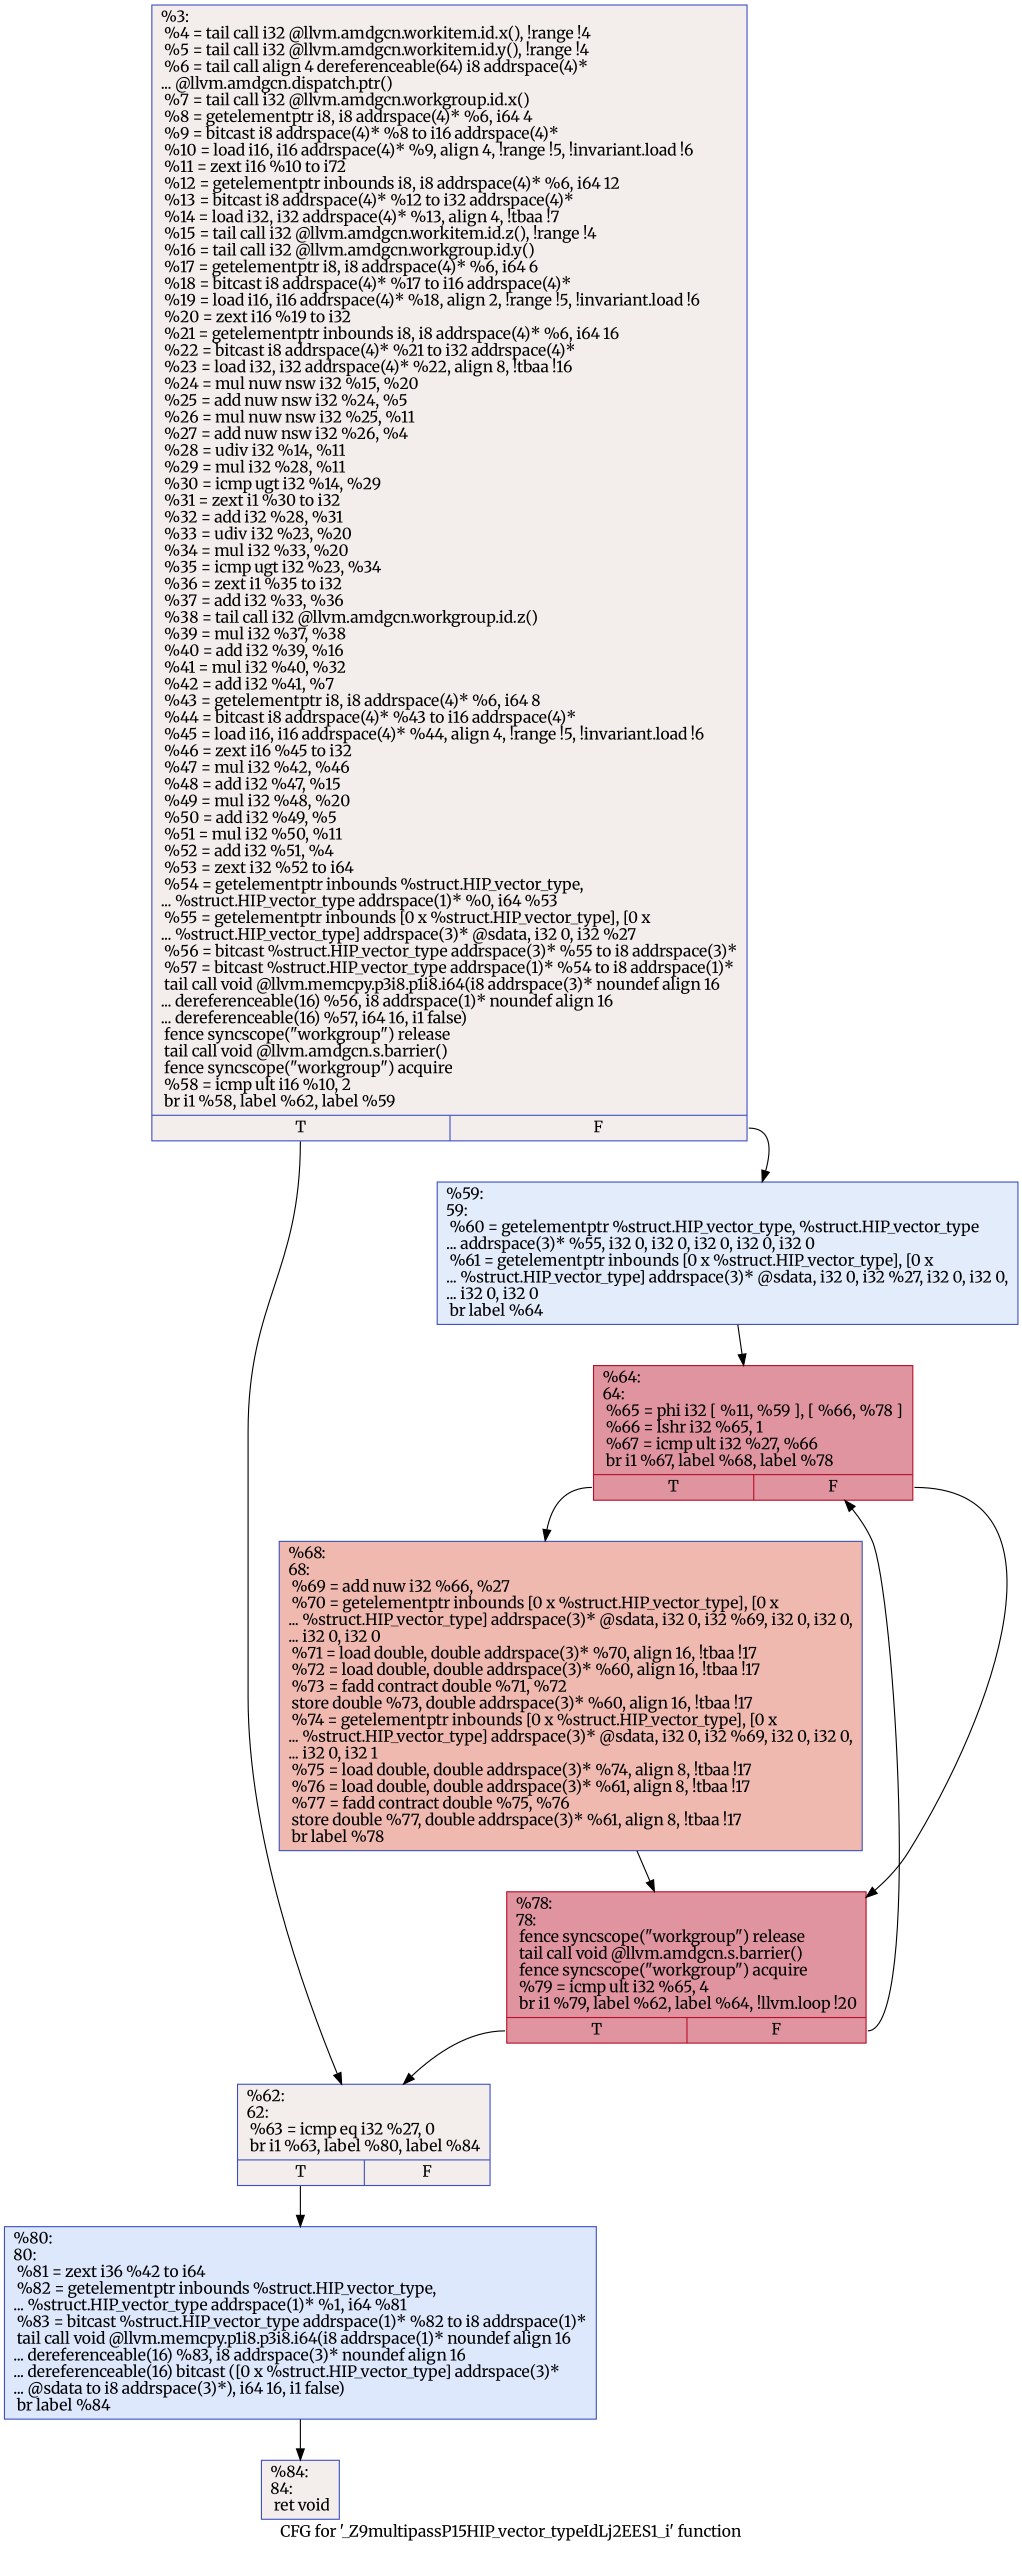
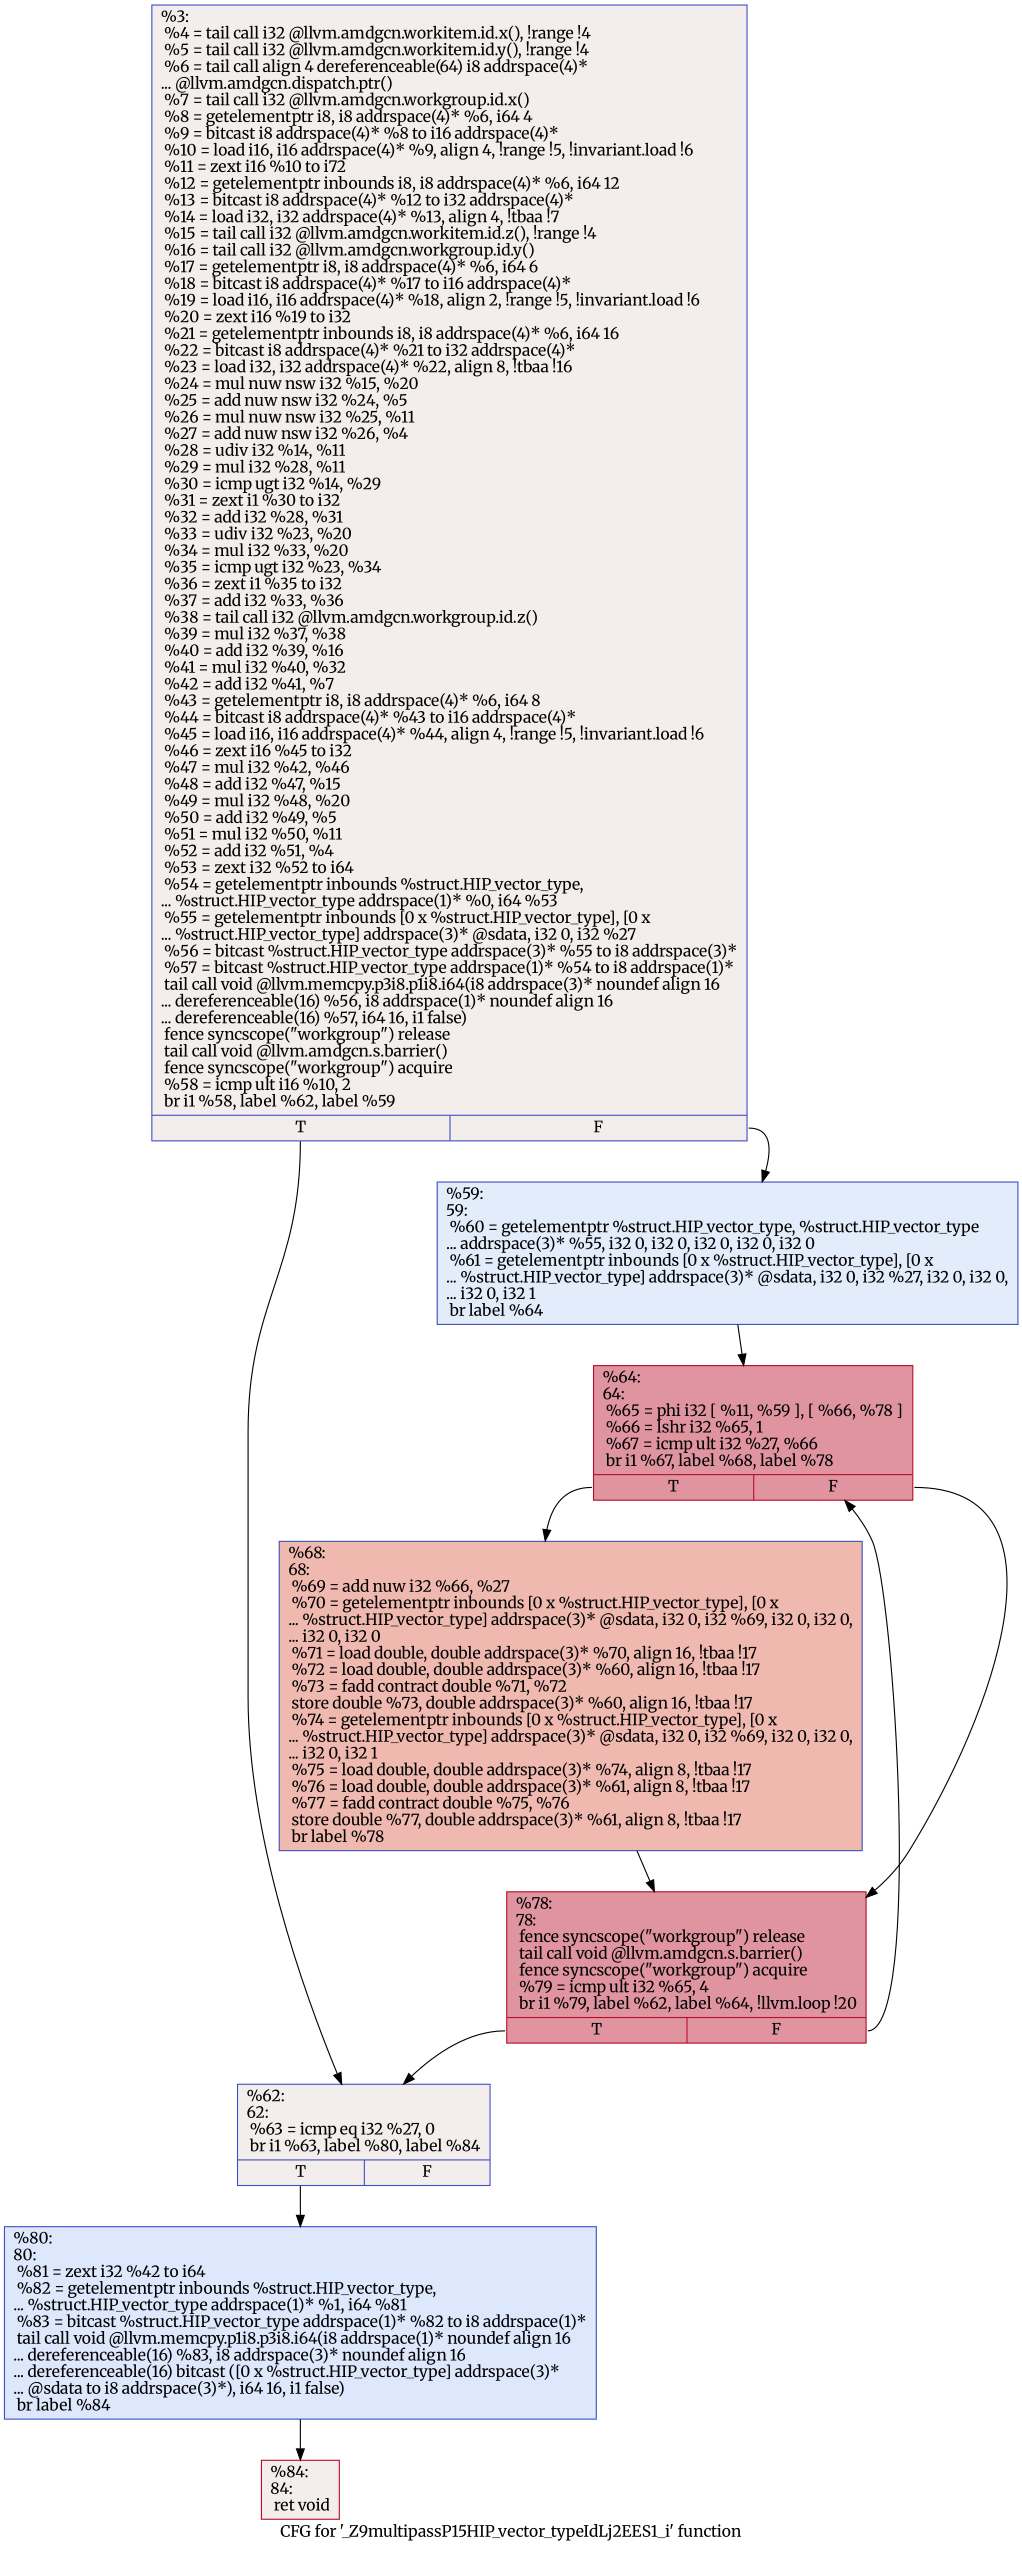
node "%59:": text "... i32 0, i32 0" -> "... i32 0, i32 1"
node "%80:": text "%81 = zext i36 %42 to i64" -> "%81 = zext i32 %42 to i64"
node "%84:": color #3d50c3ff -> #b70d28ff
